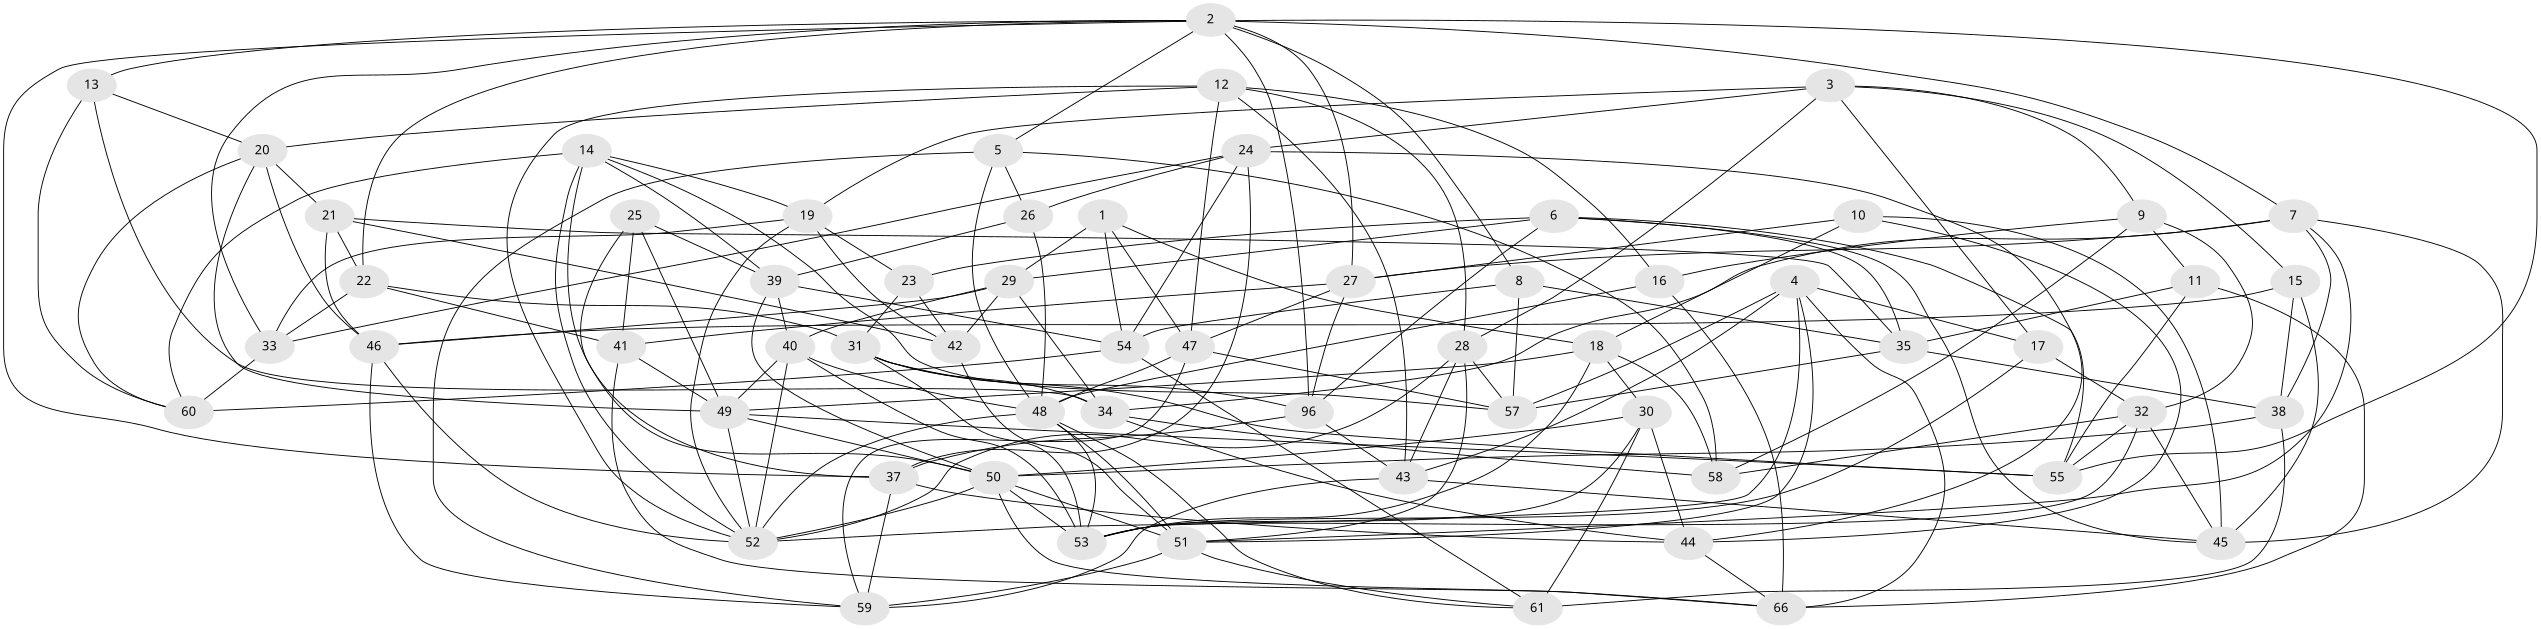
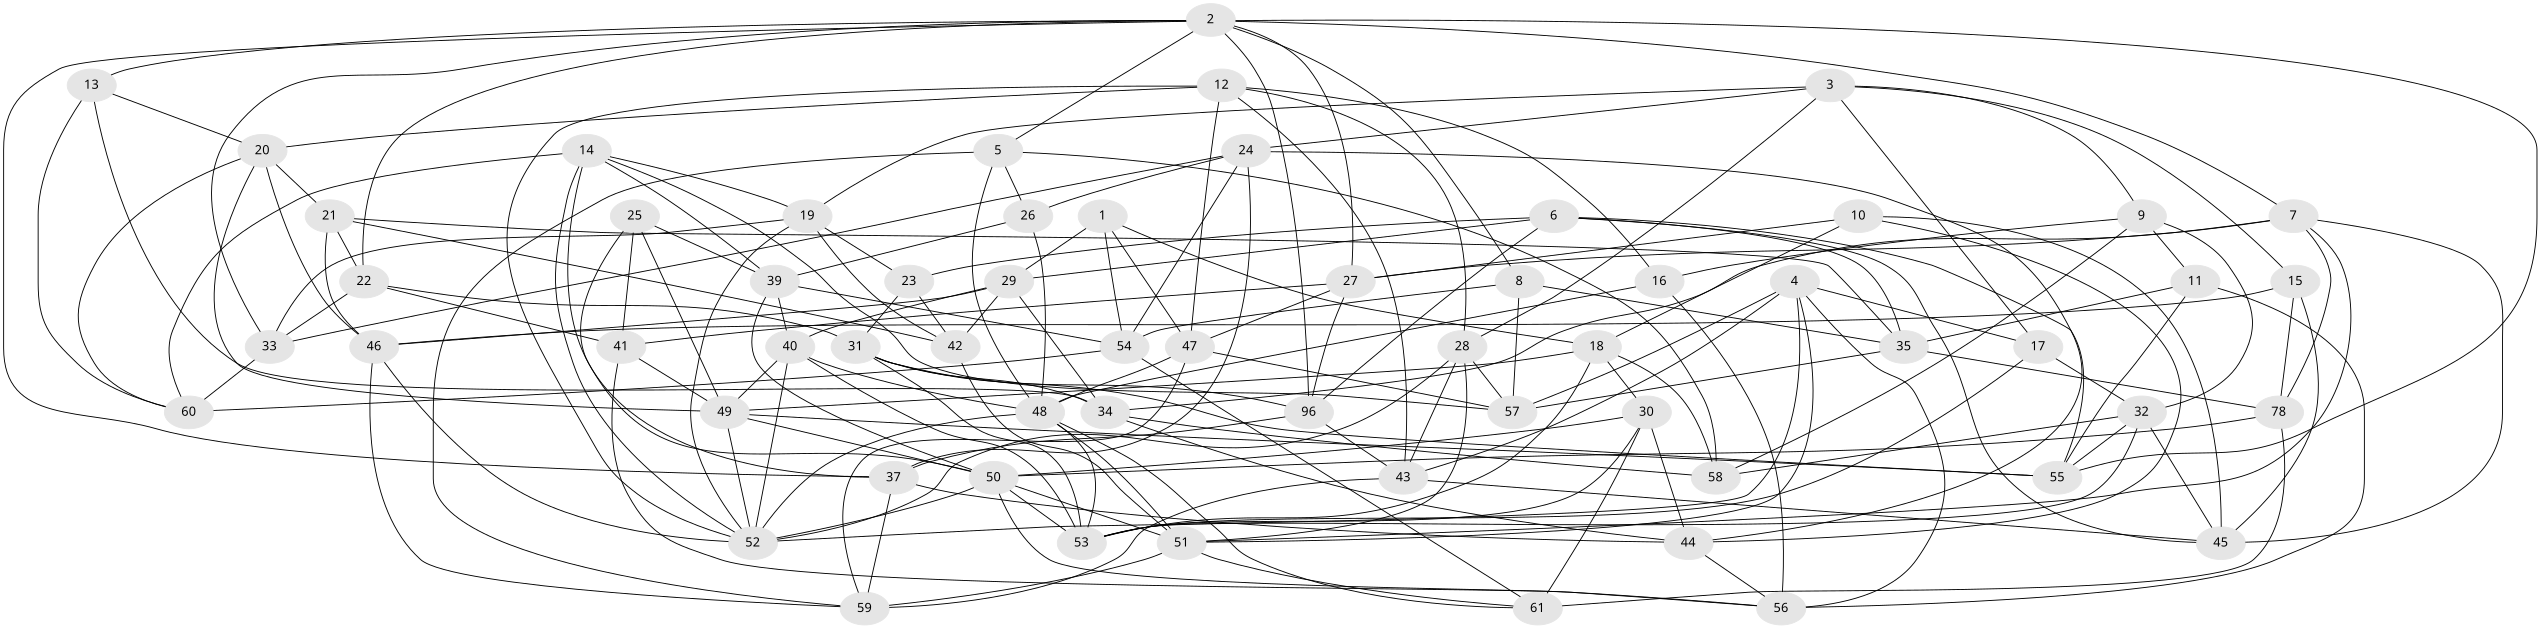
node "38": label "38" -> "78"
node "66": label "66" -> "56"
